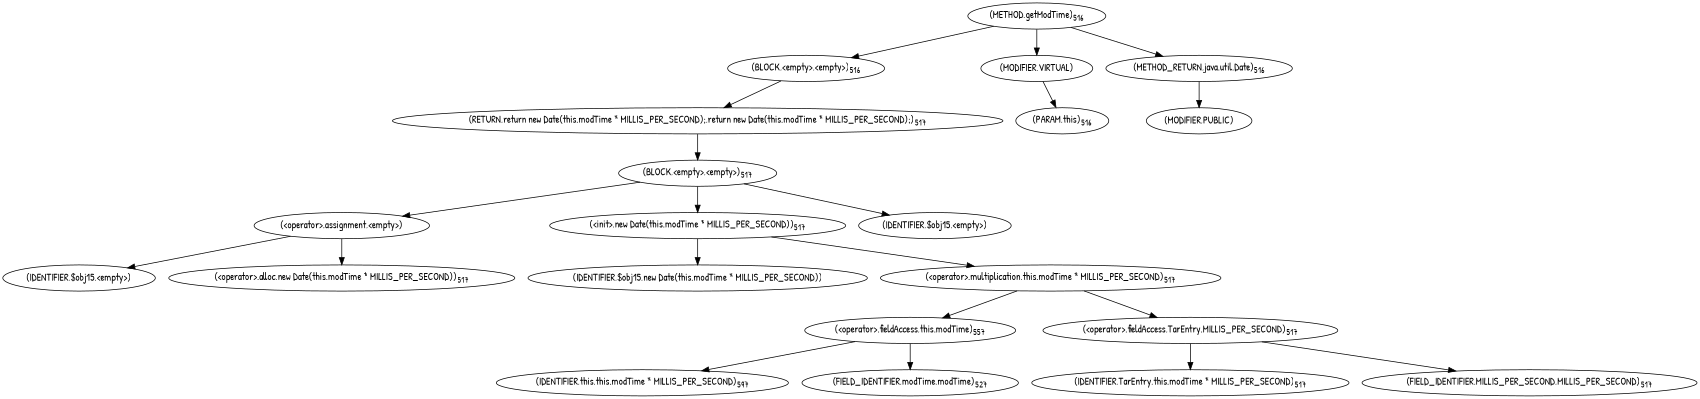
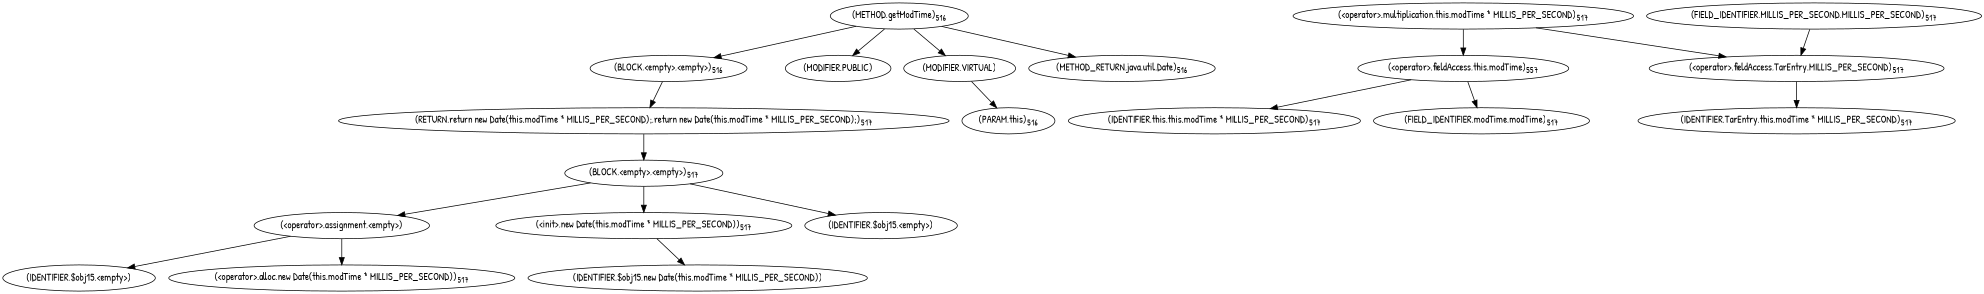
edge "(METHOD_RETURN,java.util.Date)" -> "(MODIFIER,PUBLIC)": now "(METHOD,getModTime)" -> "(MODIFIER,PUBLIC)"
edge "(<init>,new Date(this.modTime * MILLIS_PER_SECOND))" -> "(<operator>.multiplication,this.modTime * MILLIS_PER_SECOND)": removed
edge "(<operator>.fieldAccess,TarEntry.MILLIS_PER_SECOND)" -> "(FIELD_IDENTIFIER,MILLIS_PER_SECOND,MILLIS_PER_SECOND)": reversed
node "(IDENTIFIER,this,this.modTime * MILLIS_PER_SECOND)": text "597" -> "517"
node "(FIELD_IDENTIFIER,modTime,modTime)": text "527" -> "517"
